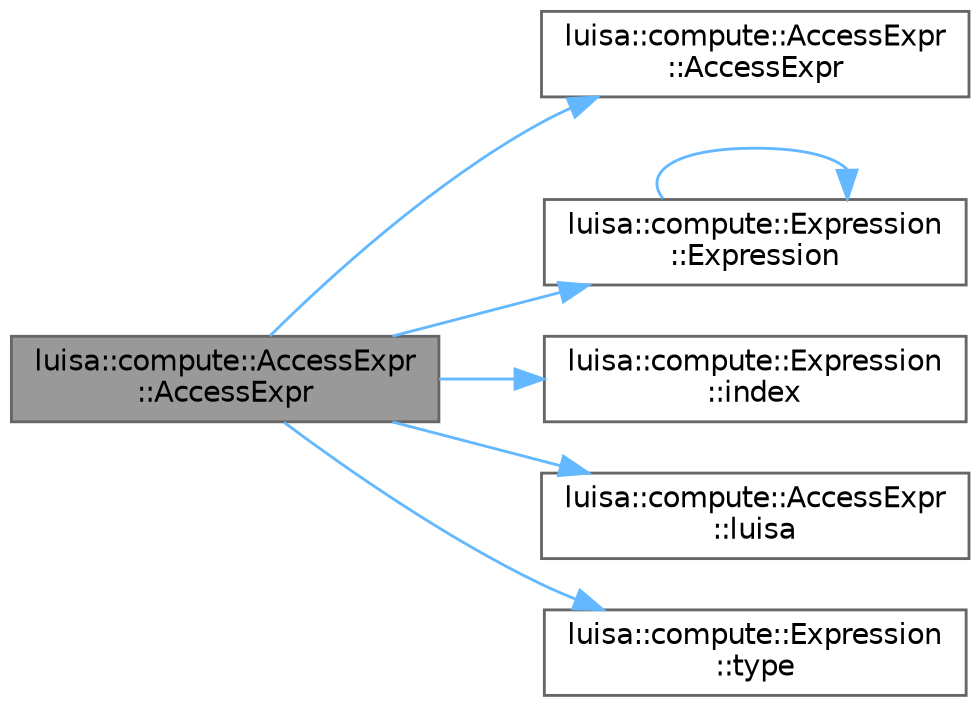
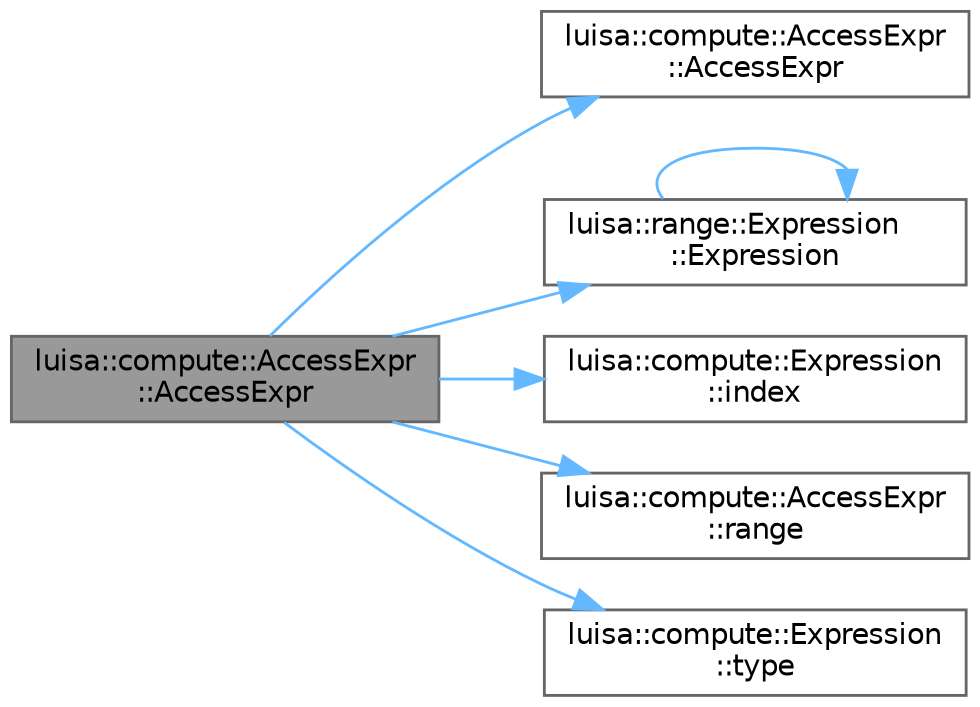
node "luisa::compute::Expression ::Expression": label "luisa::compute::Expression ::Expression" -> "luisa::range::Expression ::Expression"
node "luisa::compute::AccessExpr ::luisa": label "luisa::compute::AccessExpr ::luisa" -> "luisa::compute::AccessExpr ::range"
